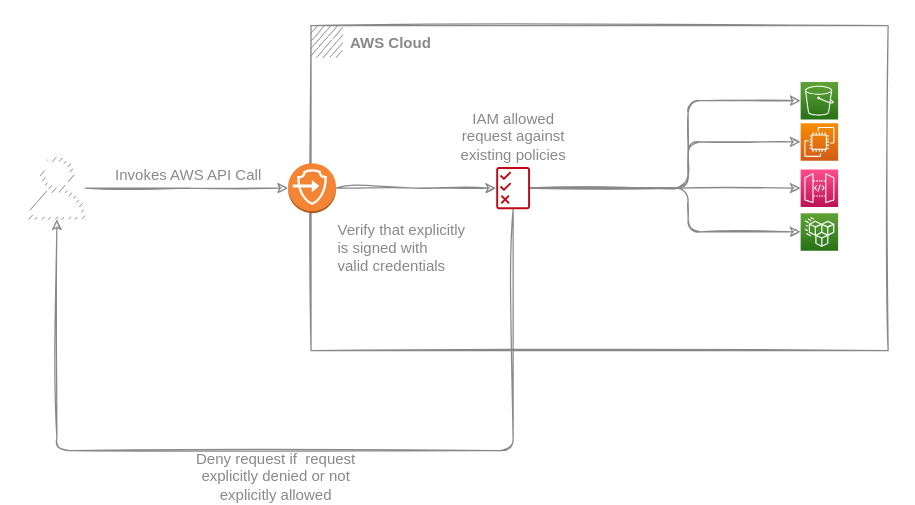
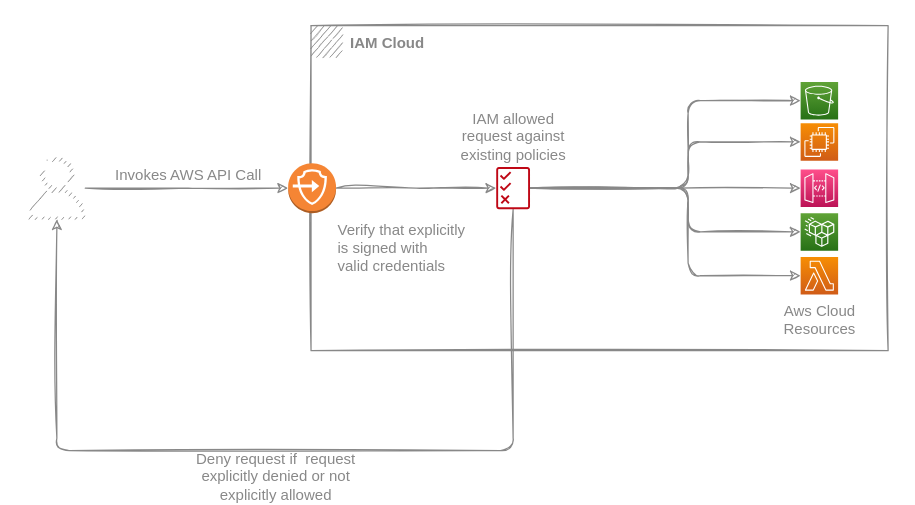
node "AWS Cloud": label "AWS Cloud" -> "IAM Cloud"
edge "IAM allowed request against existing policies" -> "Aws Cloud Resources": added
node "Aws Cloud Resources": added
